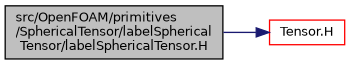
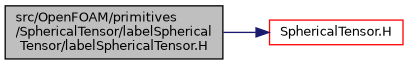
node "Tensor.H": label "Tensor.H" -> "SphericalTensor.H"
